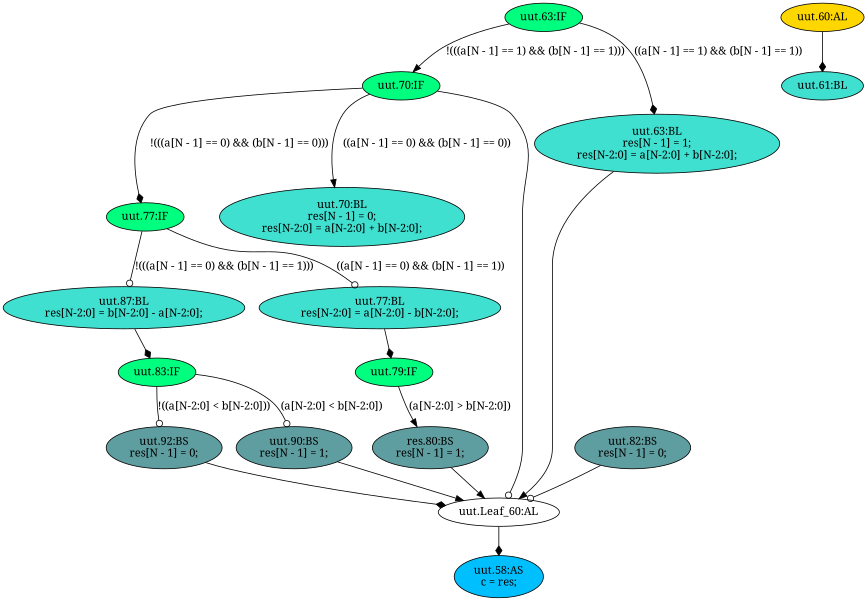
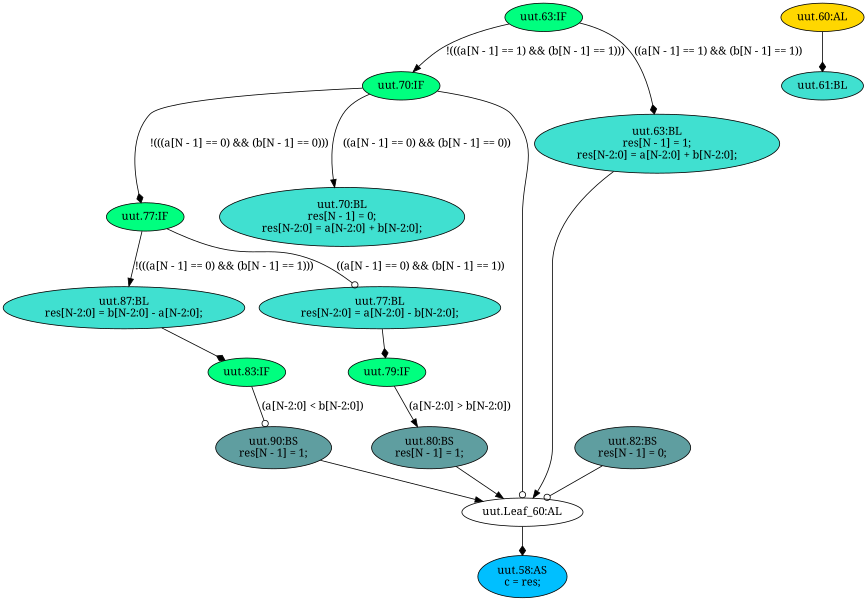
edge "uut.77:IF" -> "uut.87:BL res[N-2:0] = b[N-2:0] - a[N-2:0];": arrowhead odot -> normal
node "uut.92:BS res[N - 1] = 0;": removed
node "res.80:BS res[N - 1] = 1;": label "res.80:BS res[N - 1] = 1;" -> "uut.80:BS res[N - 1] = 1;"
